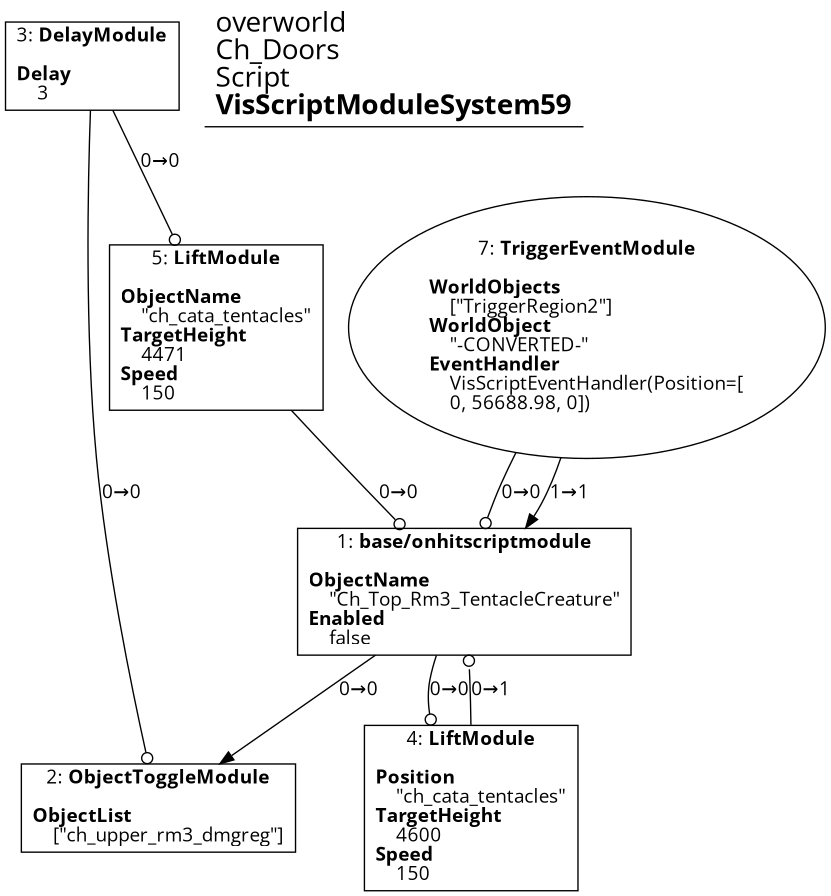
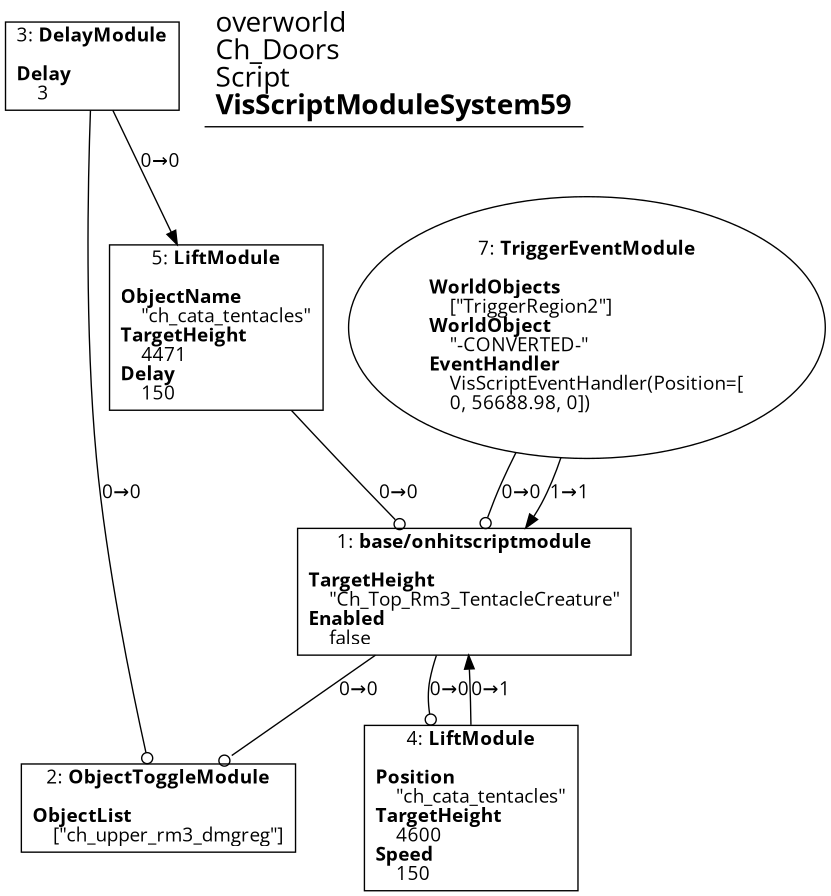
edge "3:" -> "5:": arrowhead odot -> normal
node "5:": text "Speed" -> "Delay"
node "1:": text "ObjectName" -> "TargetHeight"
edge "4:" -> "1:": arrowhead odot -> normal
edge "1:" -> "2:": arrowhead normal -> odot
